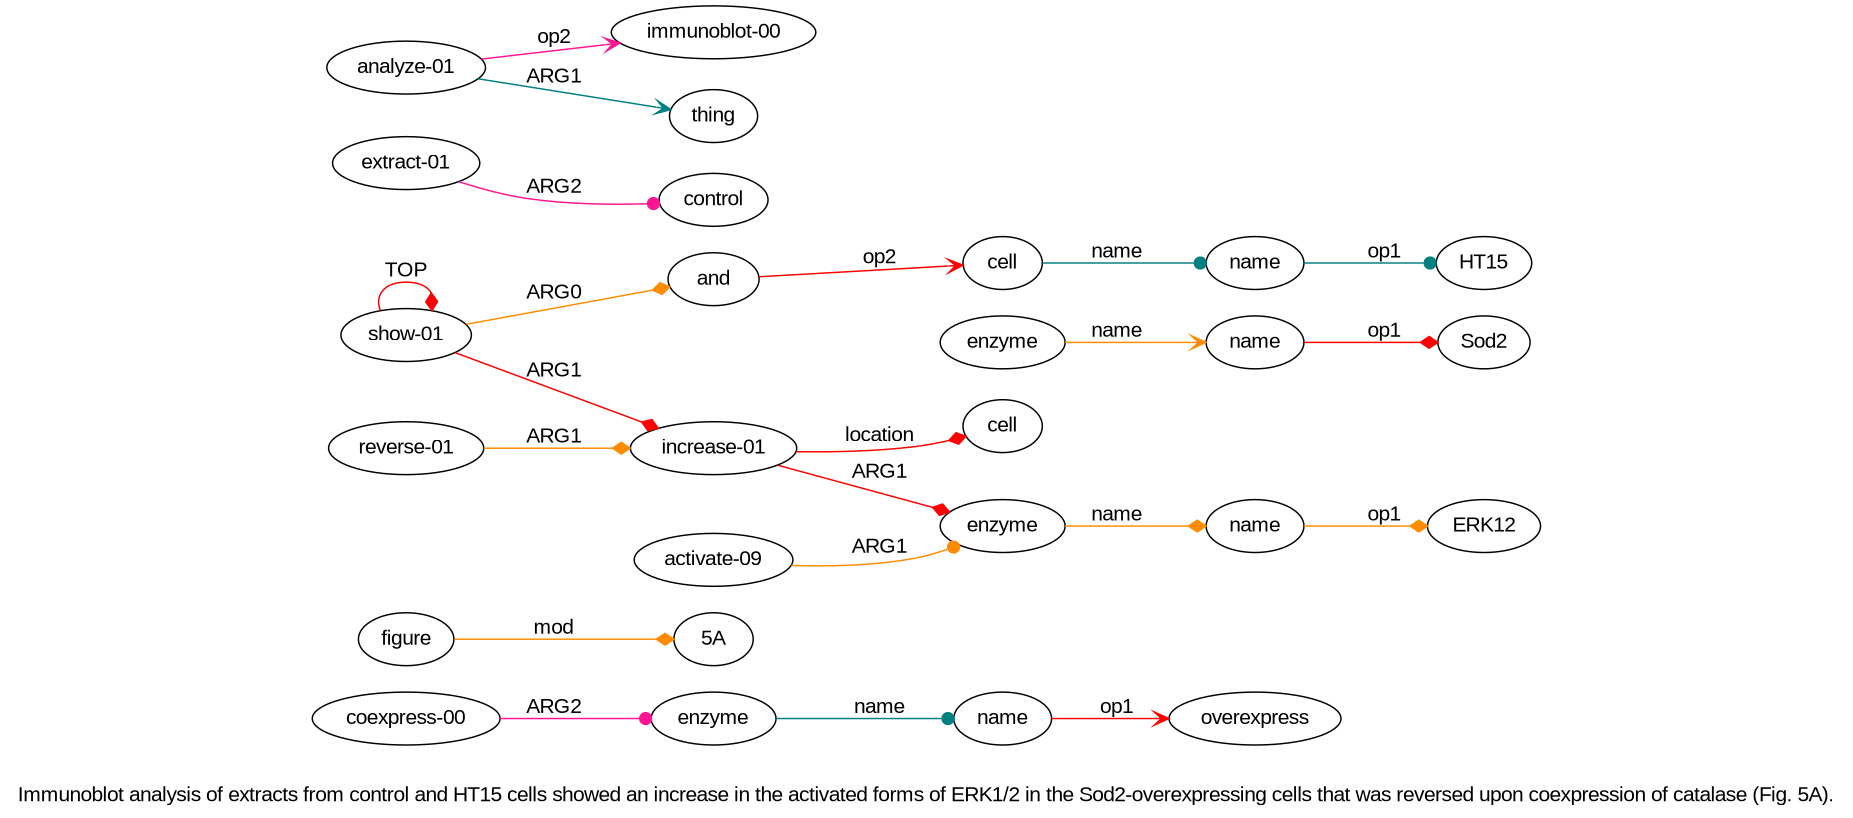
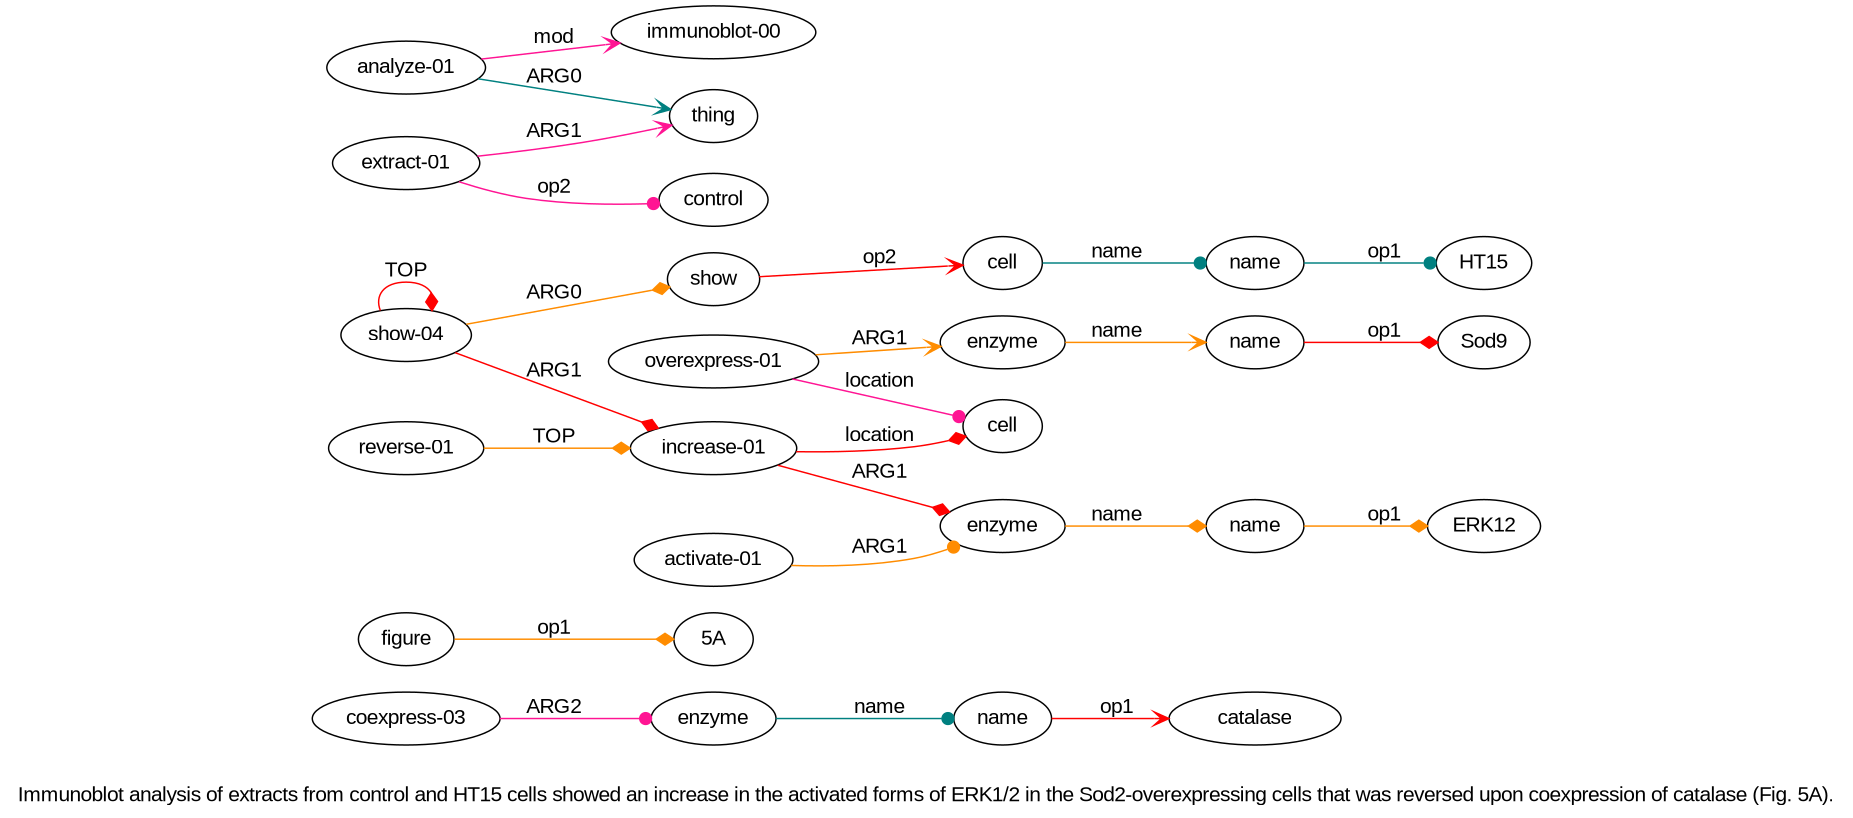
edge "analyze-01" -> "immunoblot-00": label "op2" -> "mod"
edge "analyze-01" -> "thing": label "ARG1" -> "ARG0"
edge "extract-01" -> "thing": added, label "ARG1"
edge "extract-01" -> "control": label "ARG2" -> "op2"
node "and": label "and" -> "show"
node "show-01": label "show-01" -> "show-04"
node "Sod2": label "Sod2" -> "Sod9"
node "overexpress-01": added
edge "reverse-01" -> "increase-01": label "ARG1" -> "TOP"
node "activate-09": label "activate-09" -> "activate-01"
edge "figure" -> "5A": label "mod" -> "op1"
node "coexpress-00": label "coexpress-00" -> "coexpress-03"
node "overexpress": label "overexpress" -> "catalase"
